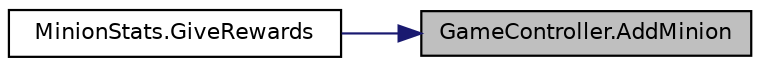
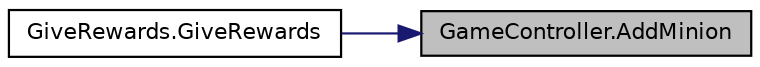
node "MinionStats.GiveRewards": label "MinionStats.GiveRewards" -> "GiveRewards.GiveRewards"
